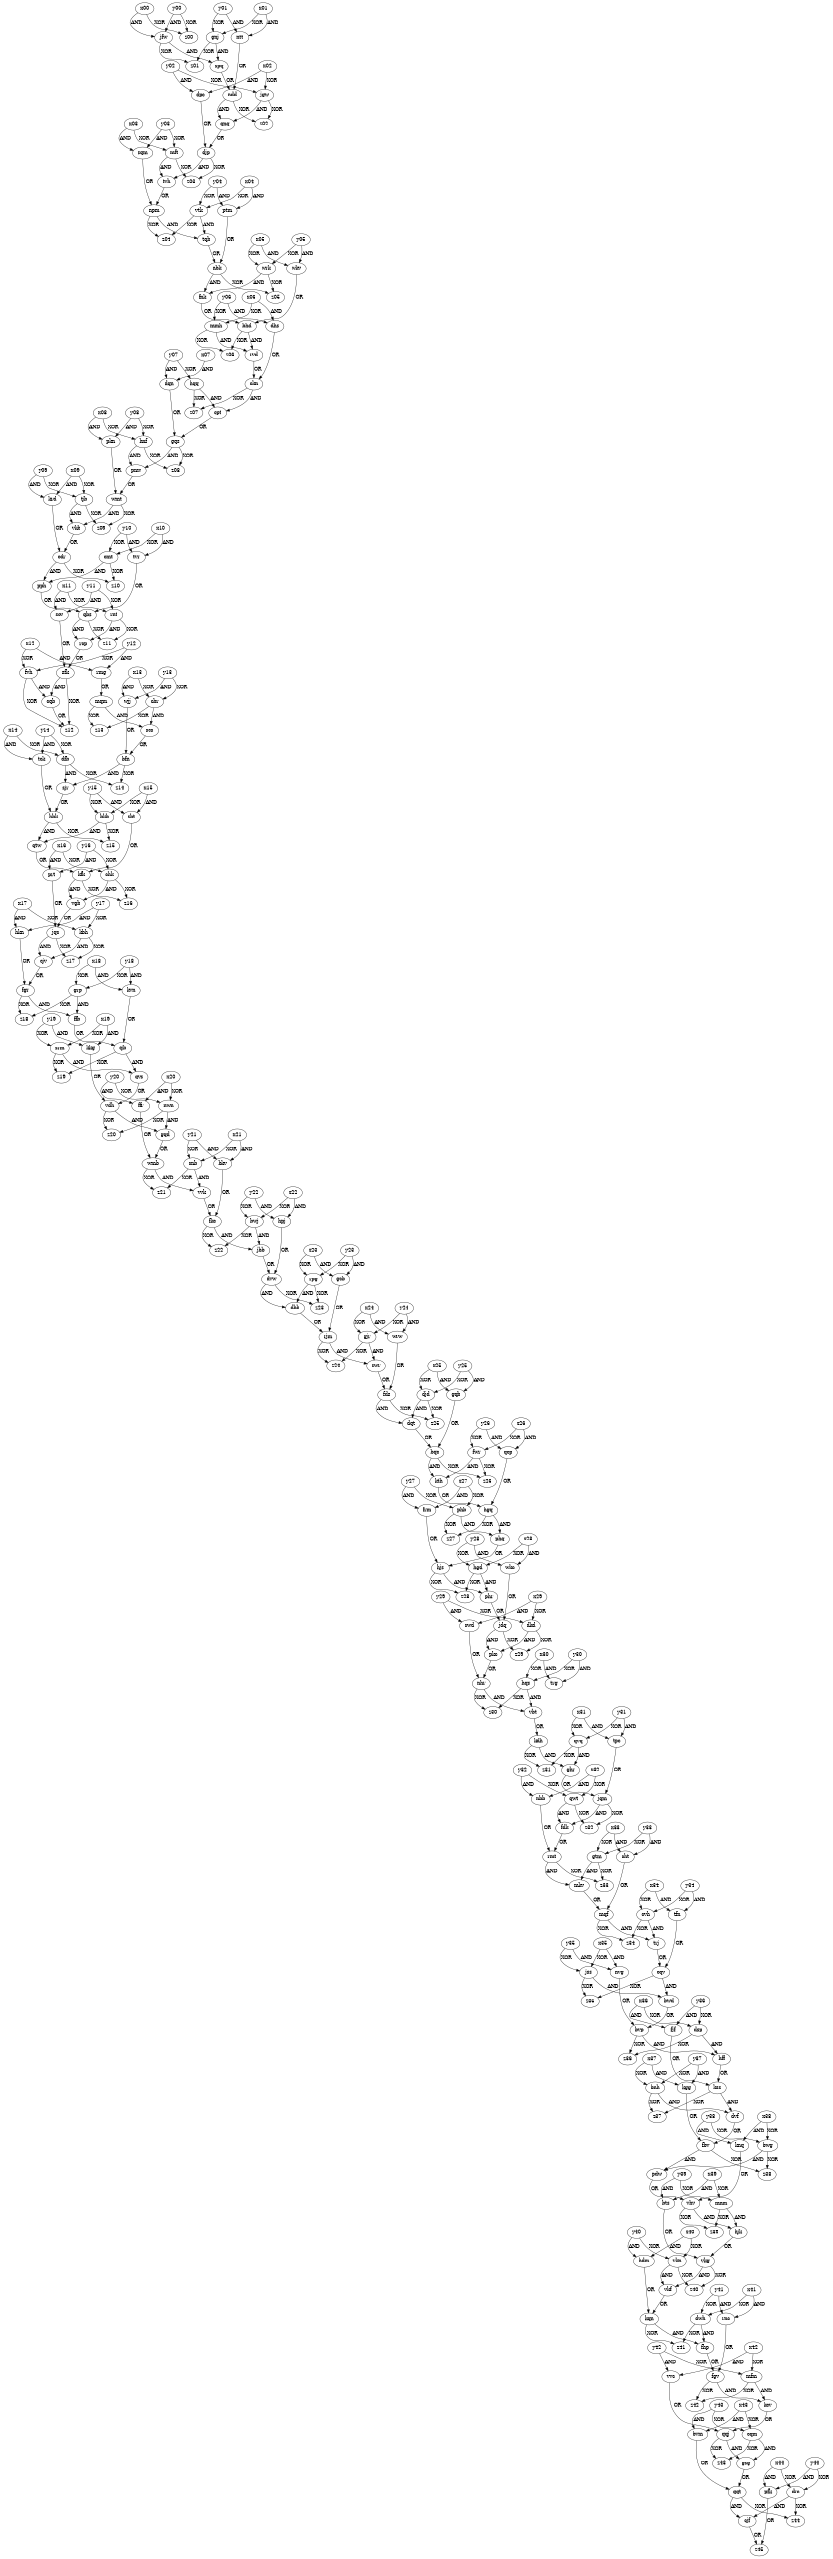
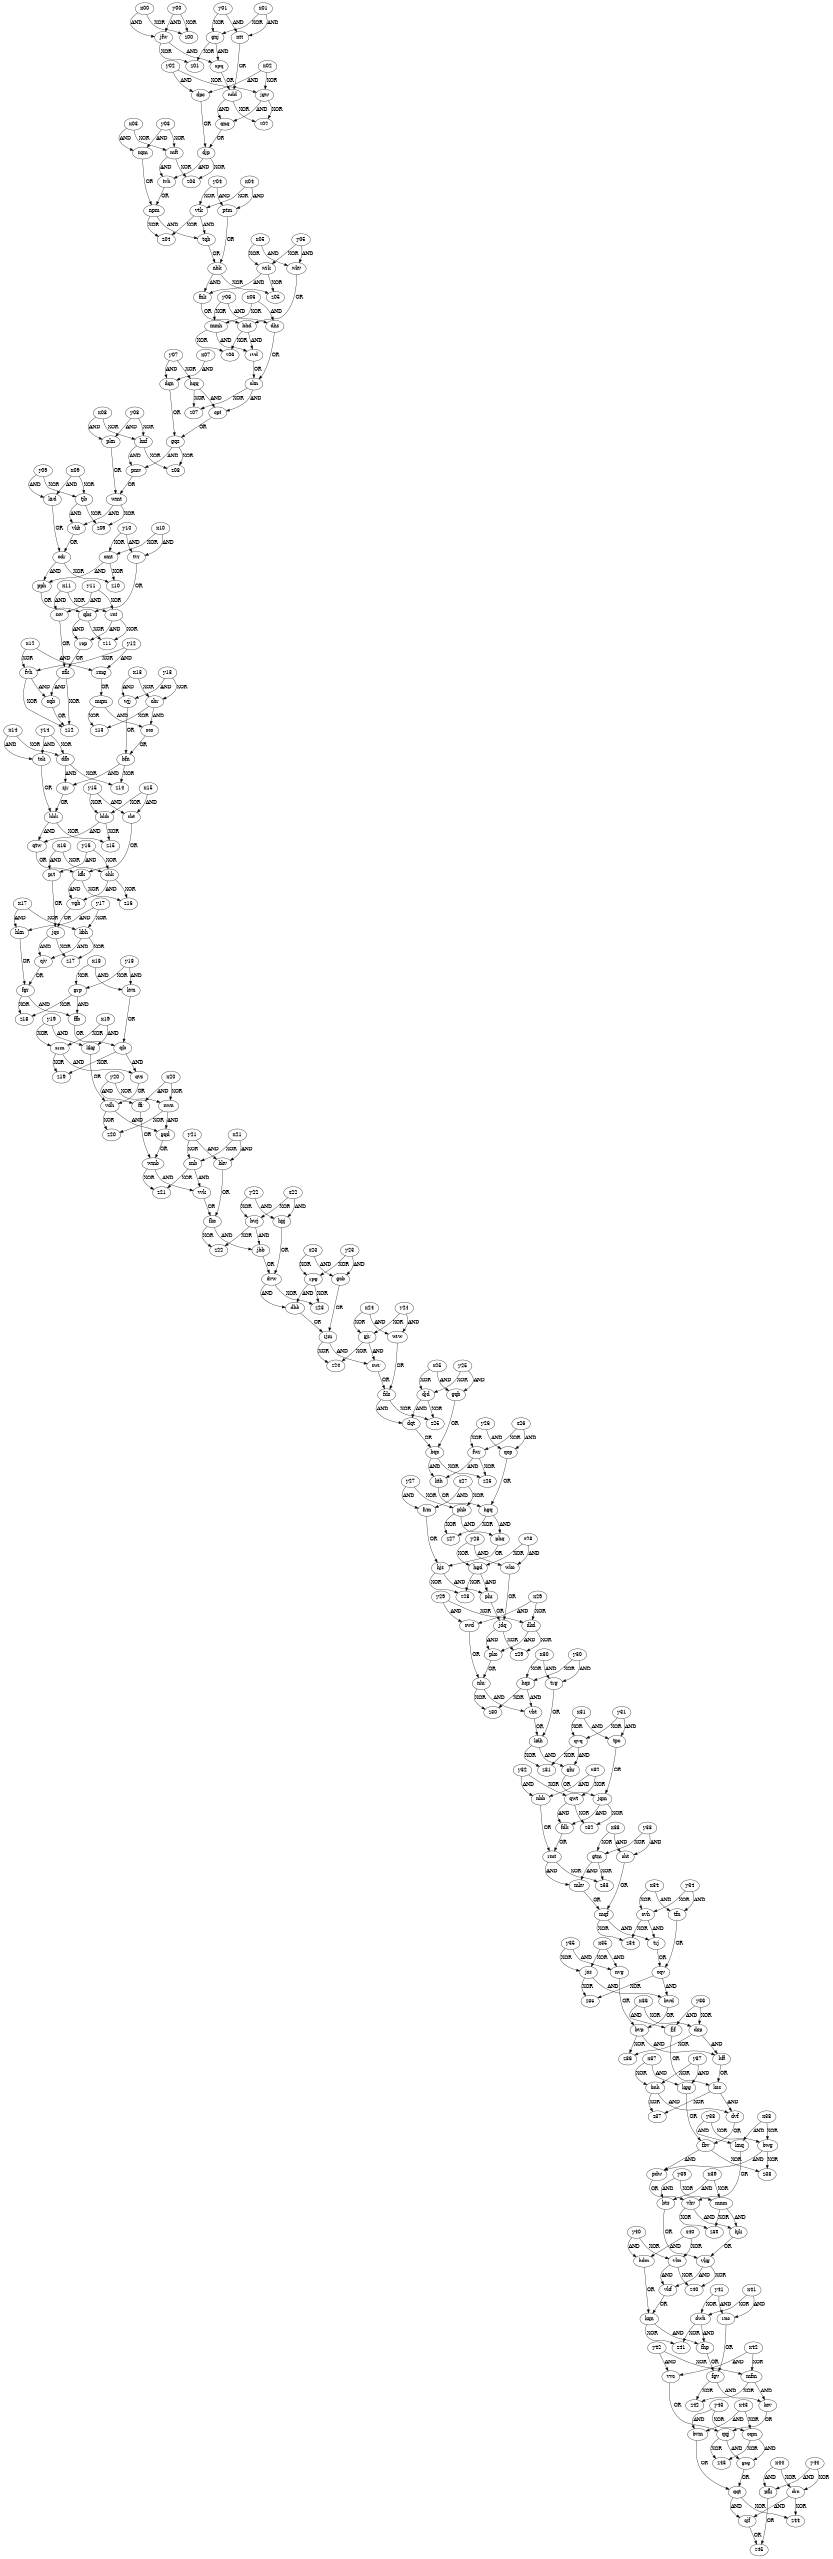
edge "trg" -> "kdh": added, label "OR"
